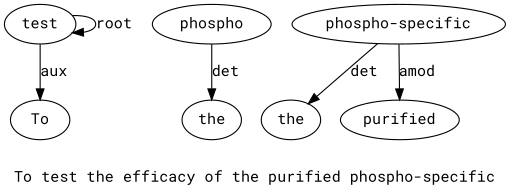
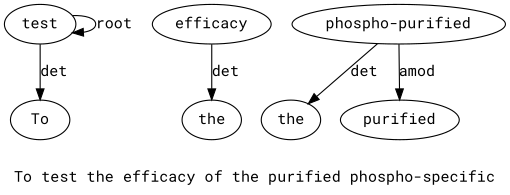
node "phospho": label "phospho" -> "efficacy"
node "phospho-specific": label "phospho-specific" -> "phospho-purified"
edge "test" -> "To": label "aux" -> "det"
